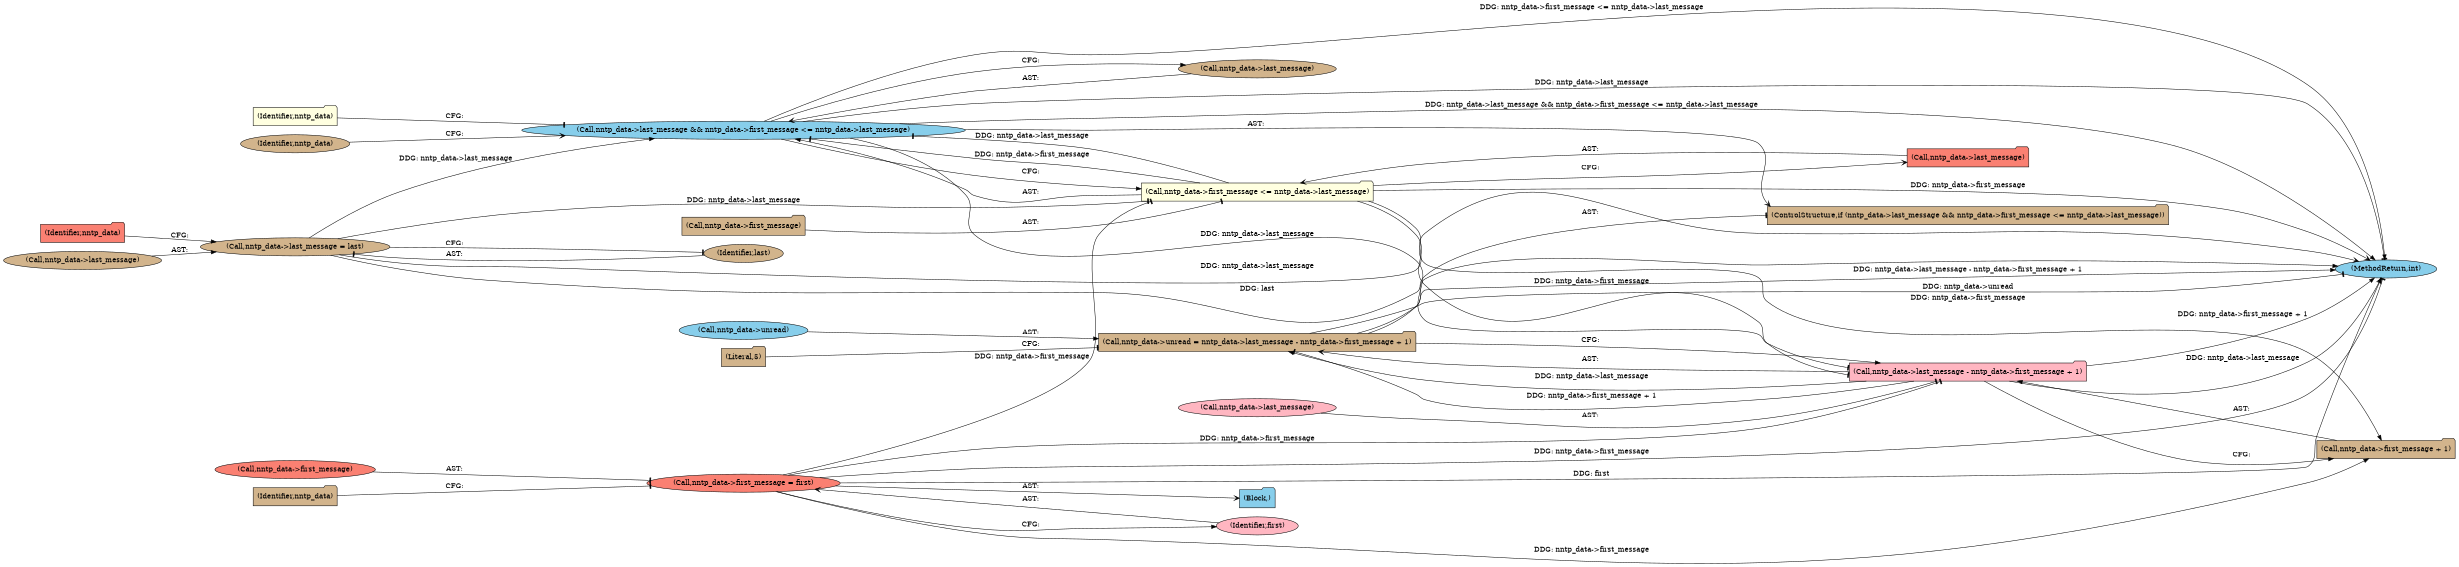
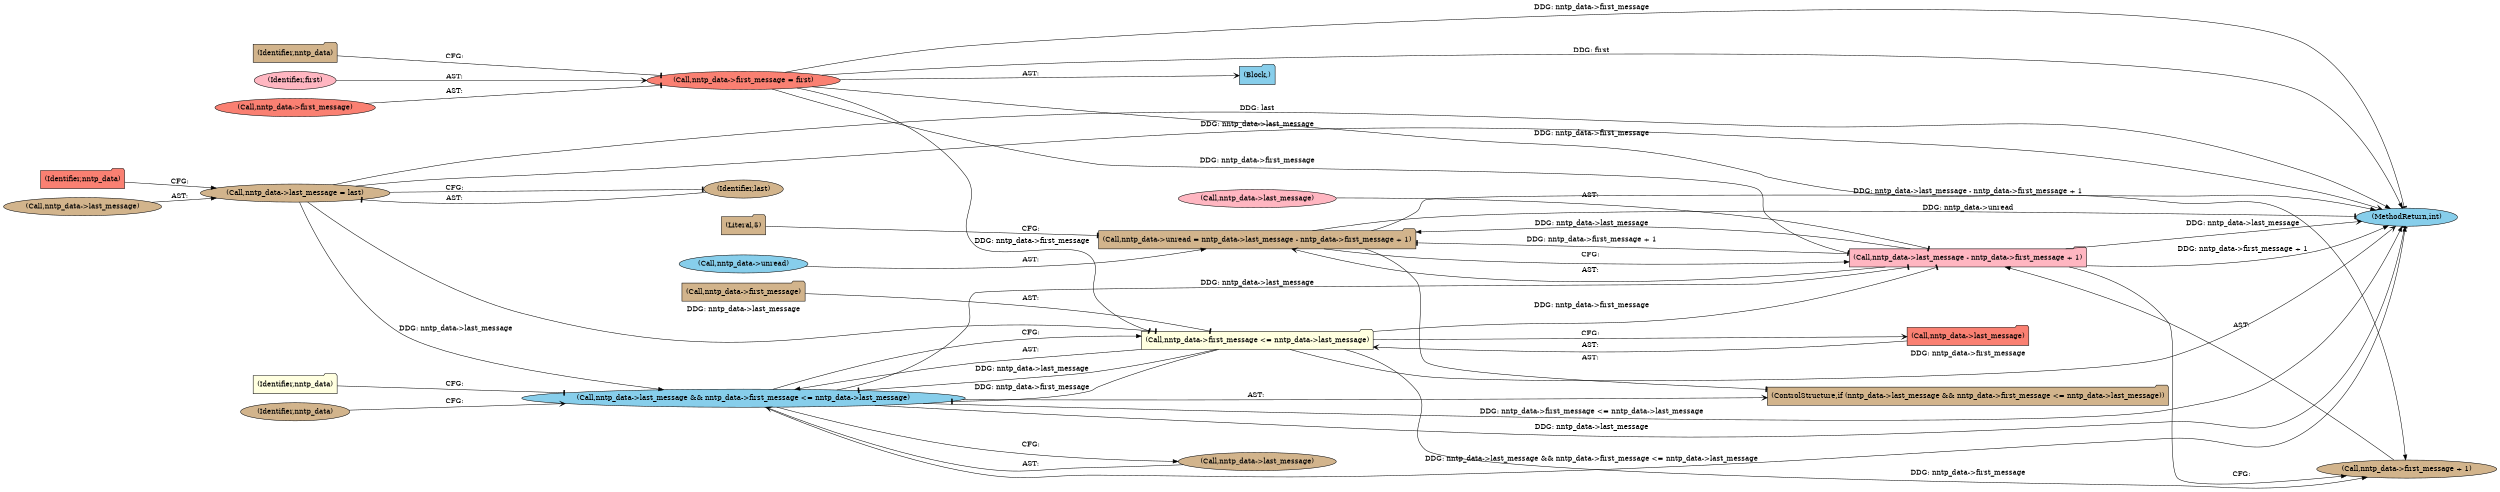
node "(Call,nntp_data->first_message + 1)": shape folder -> ellipse
edge "(Call,nntp_data->first_message = first)" -> "(Identifier,first)": removed, label "CFG:"
